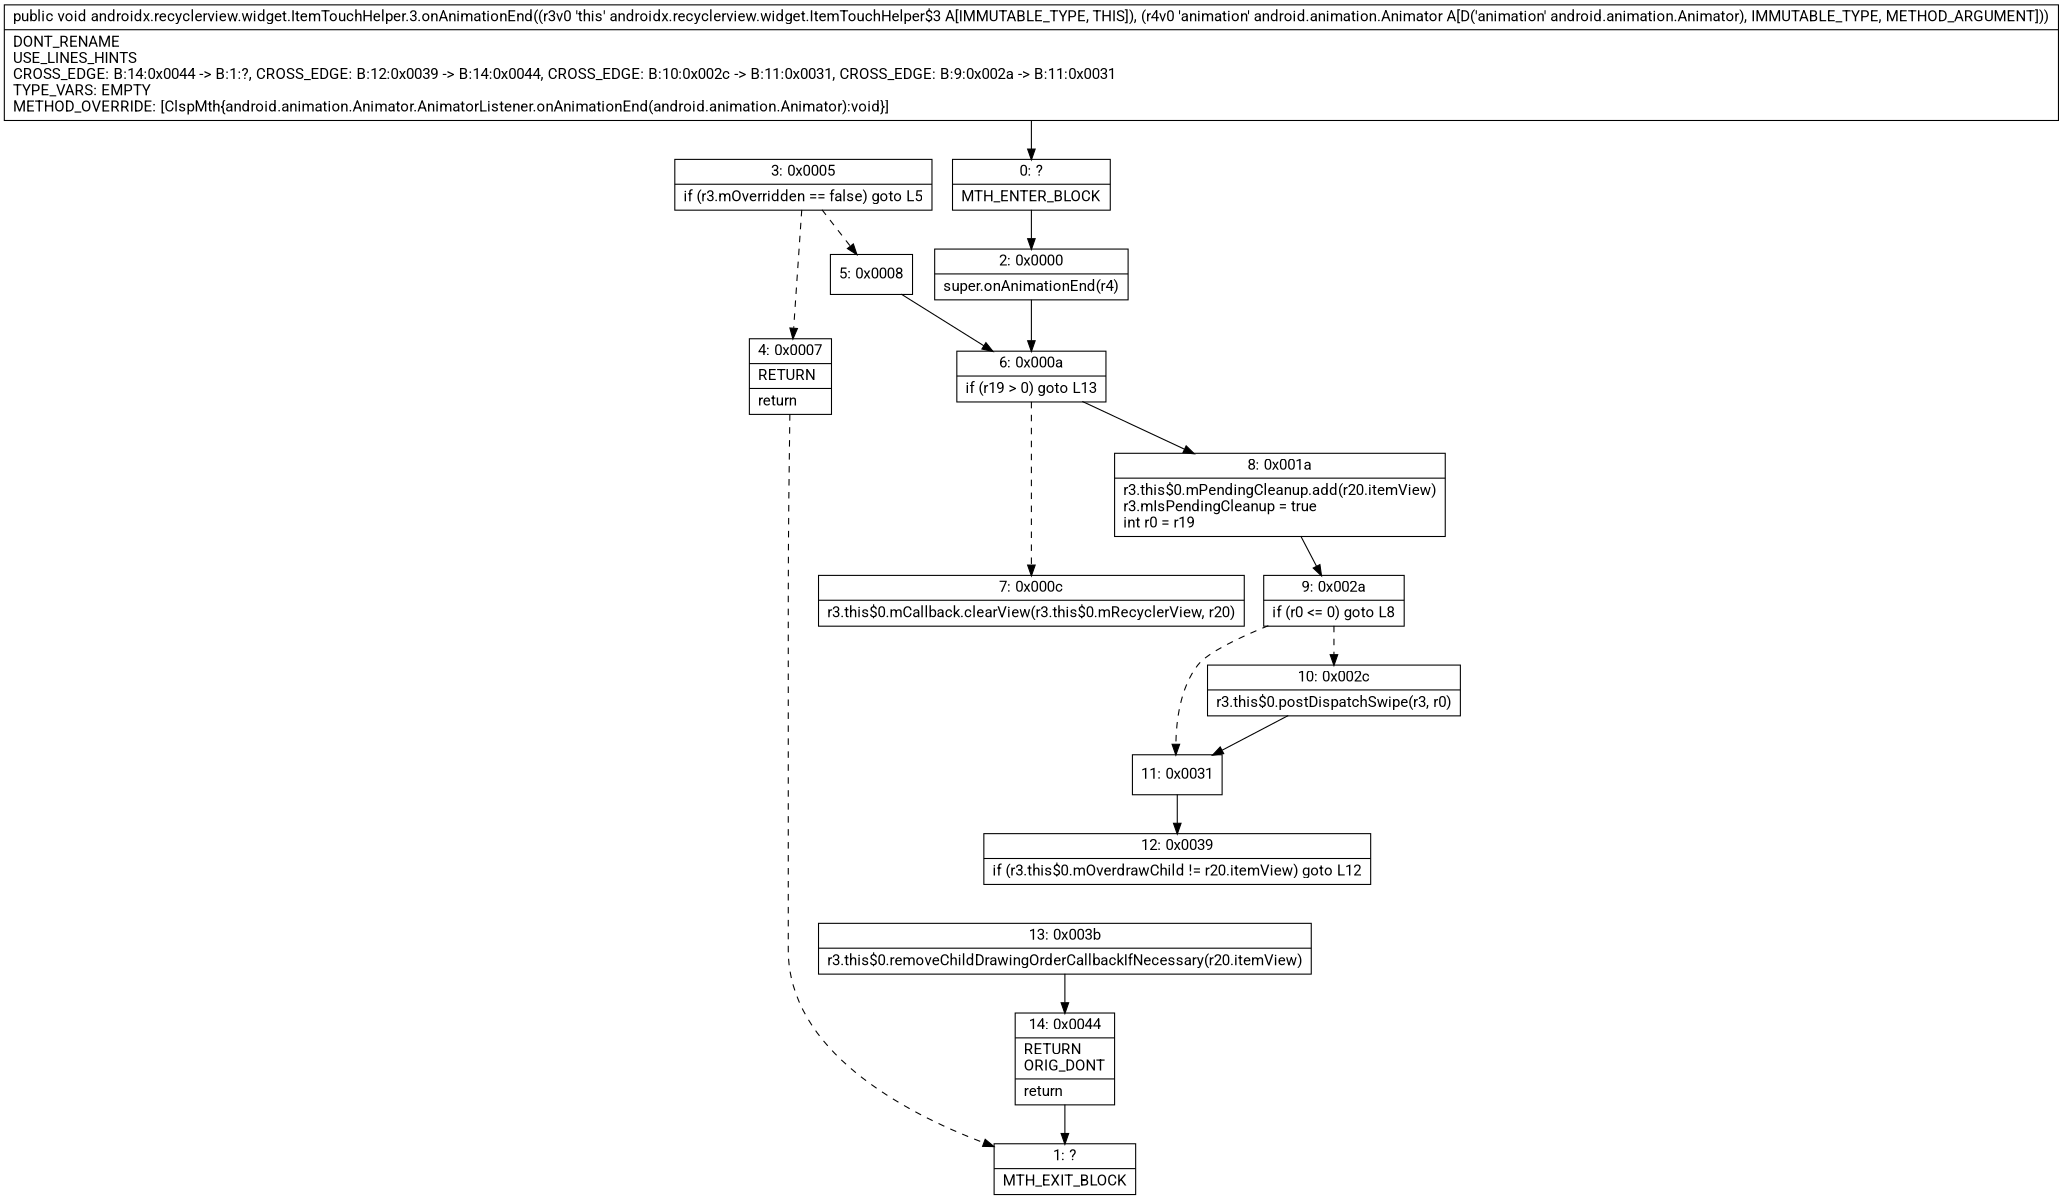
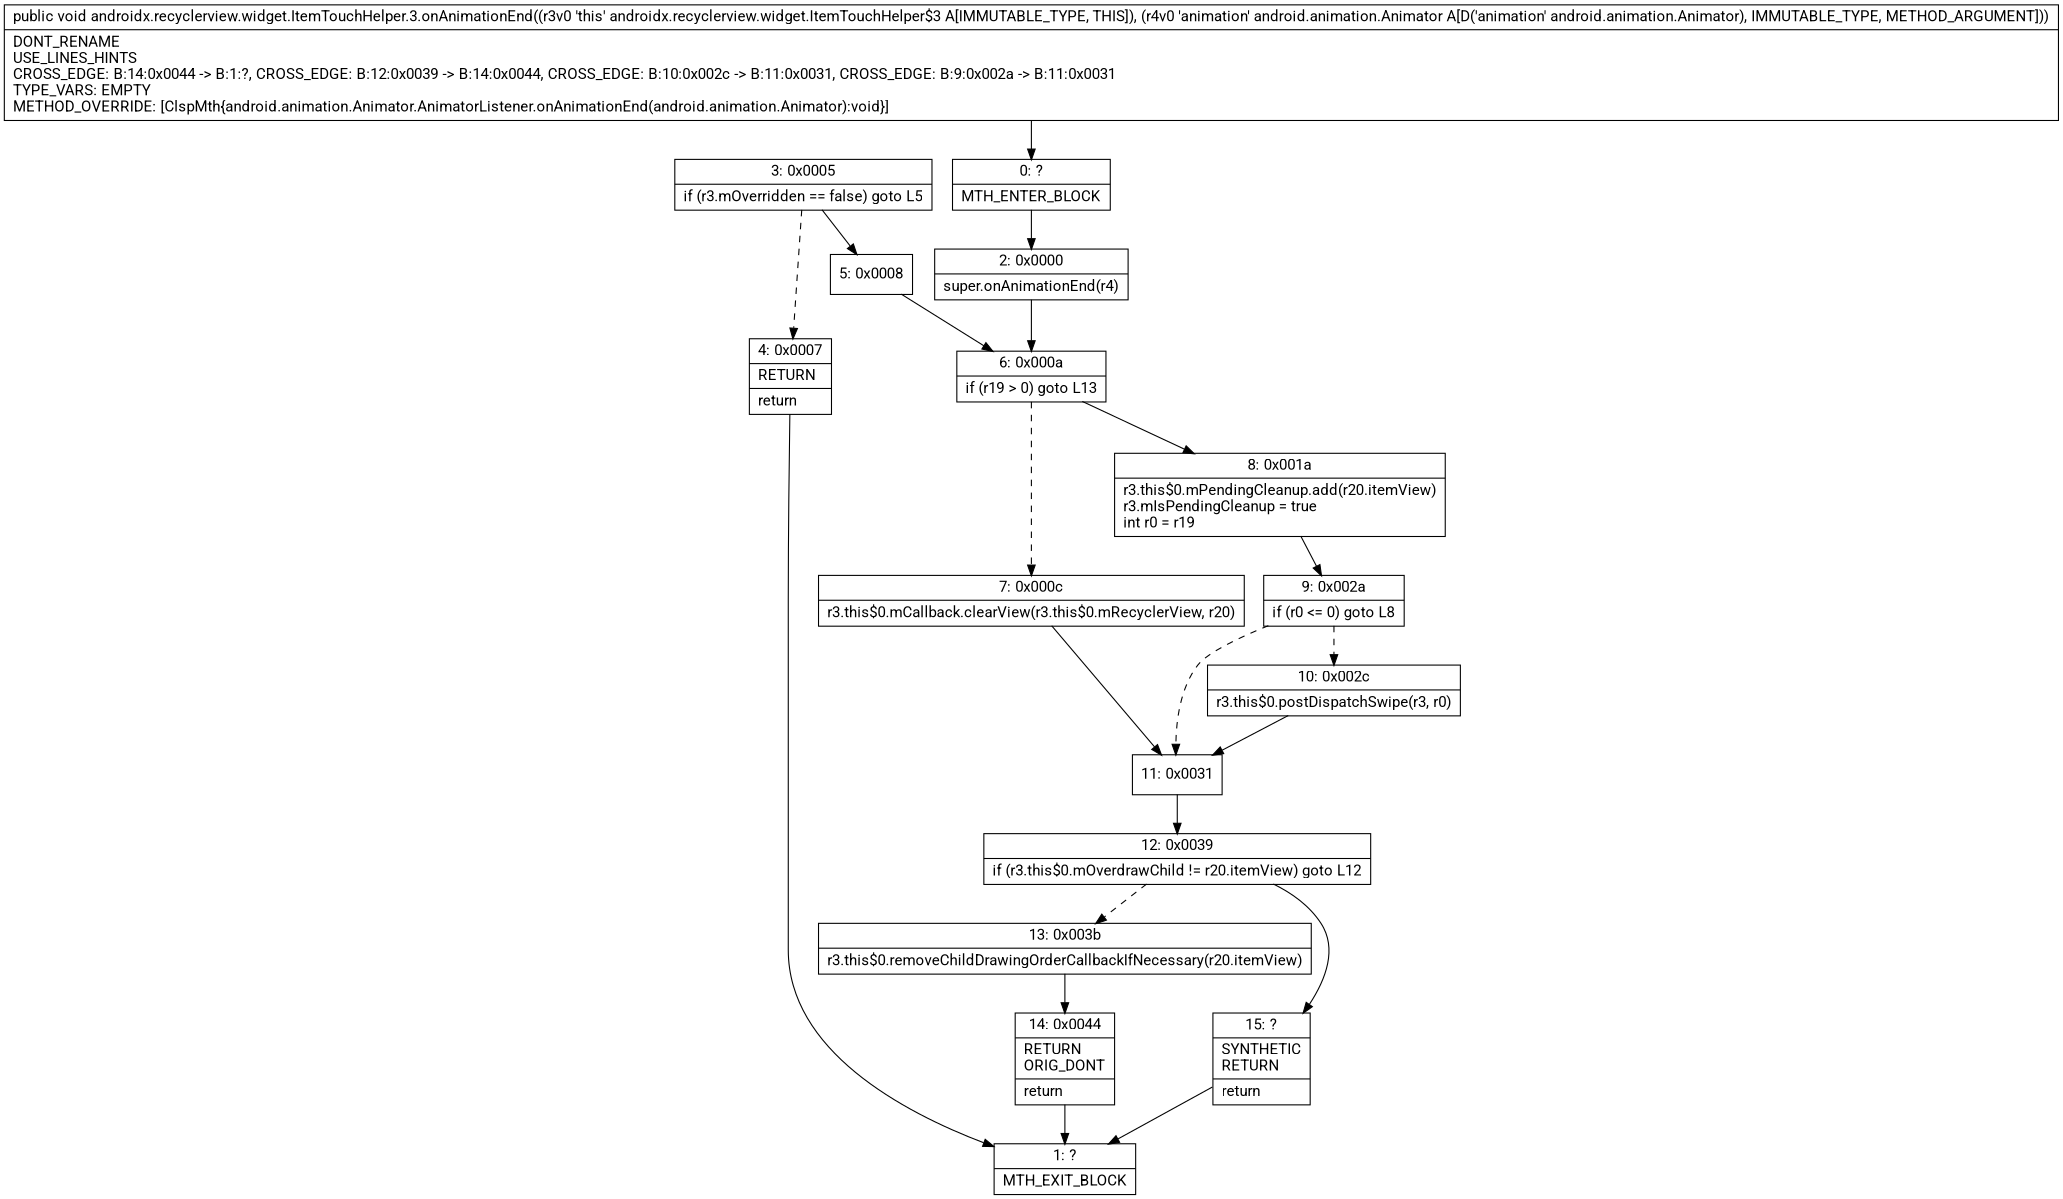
edge "3: 0x0005" -> "5: 0x0008": style dashed -> solid
edge "7: 0x000c" -> "11: 0x0031": added
edge "4: 0x0007" -> "1: ?": style dashed -> solid
edge "12: 0x0039" -> "13: 0x003b": added
node "15: ?": added
